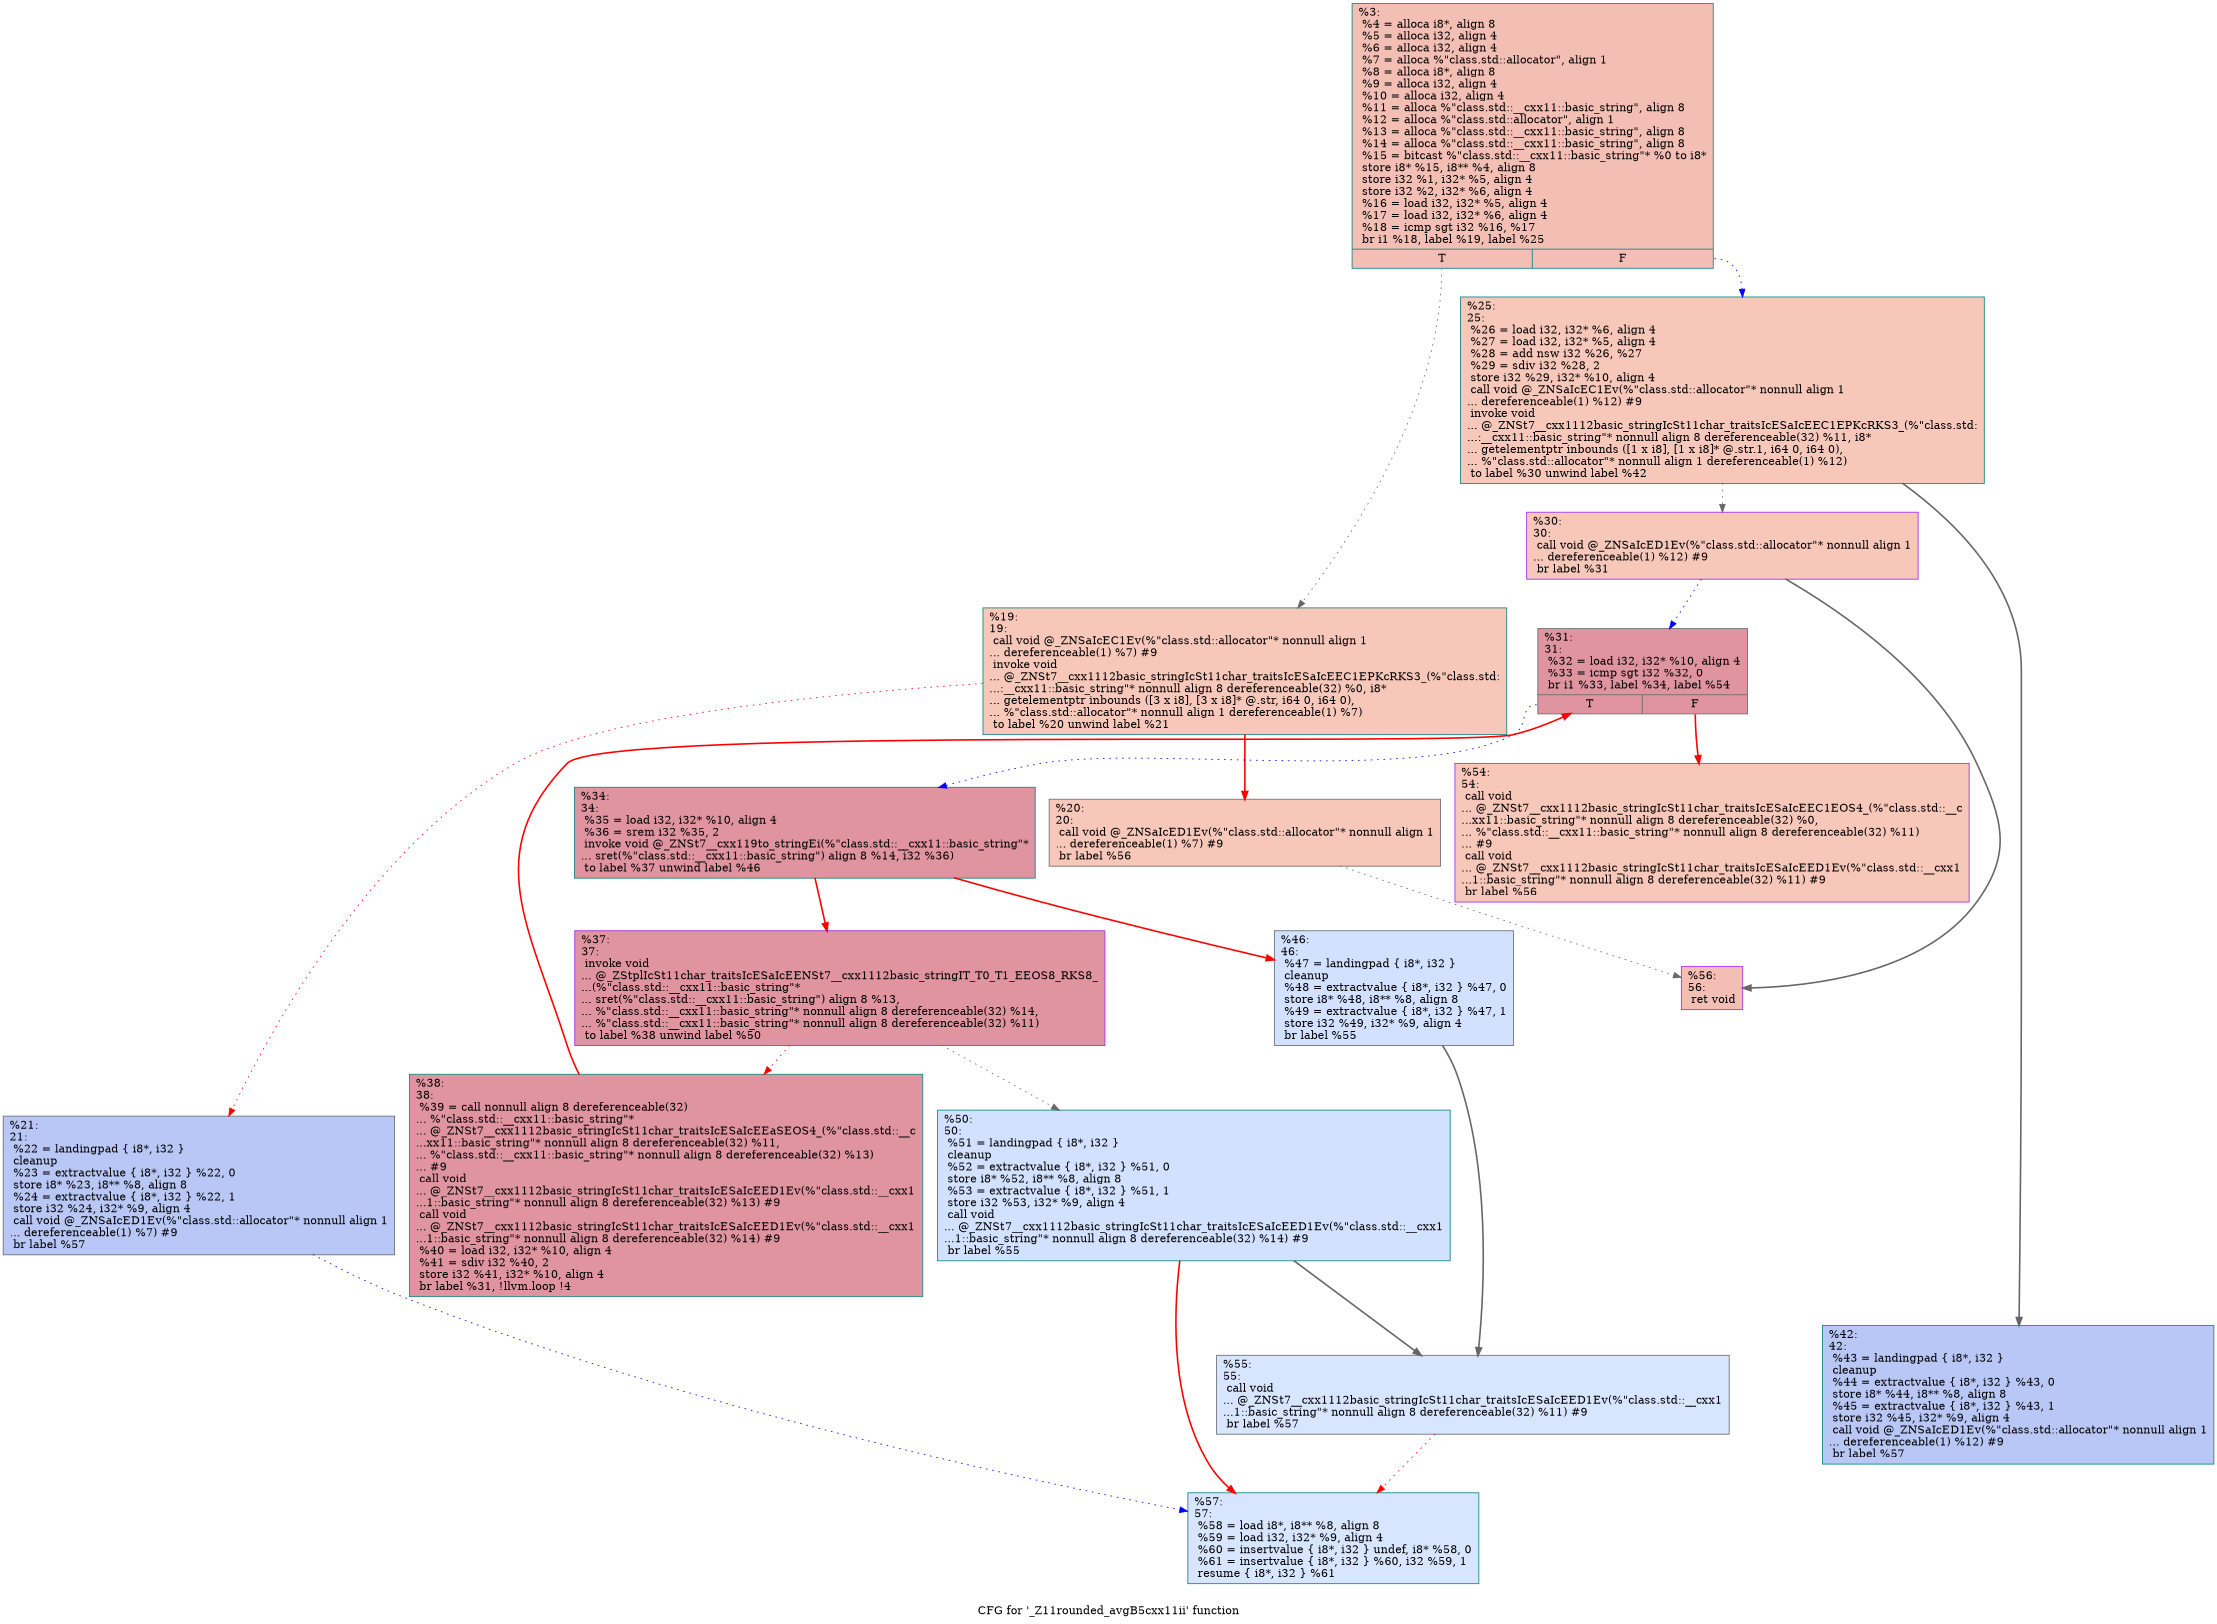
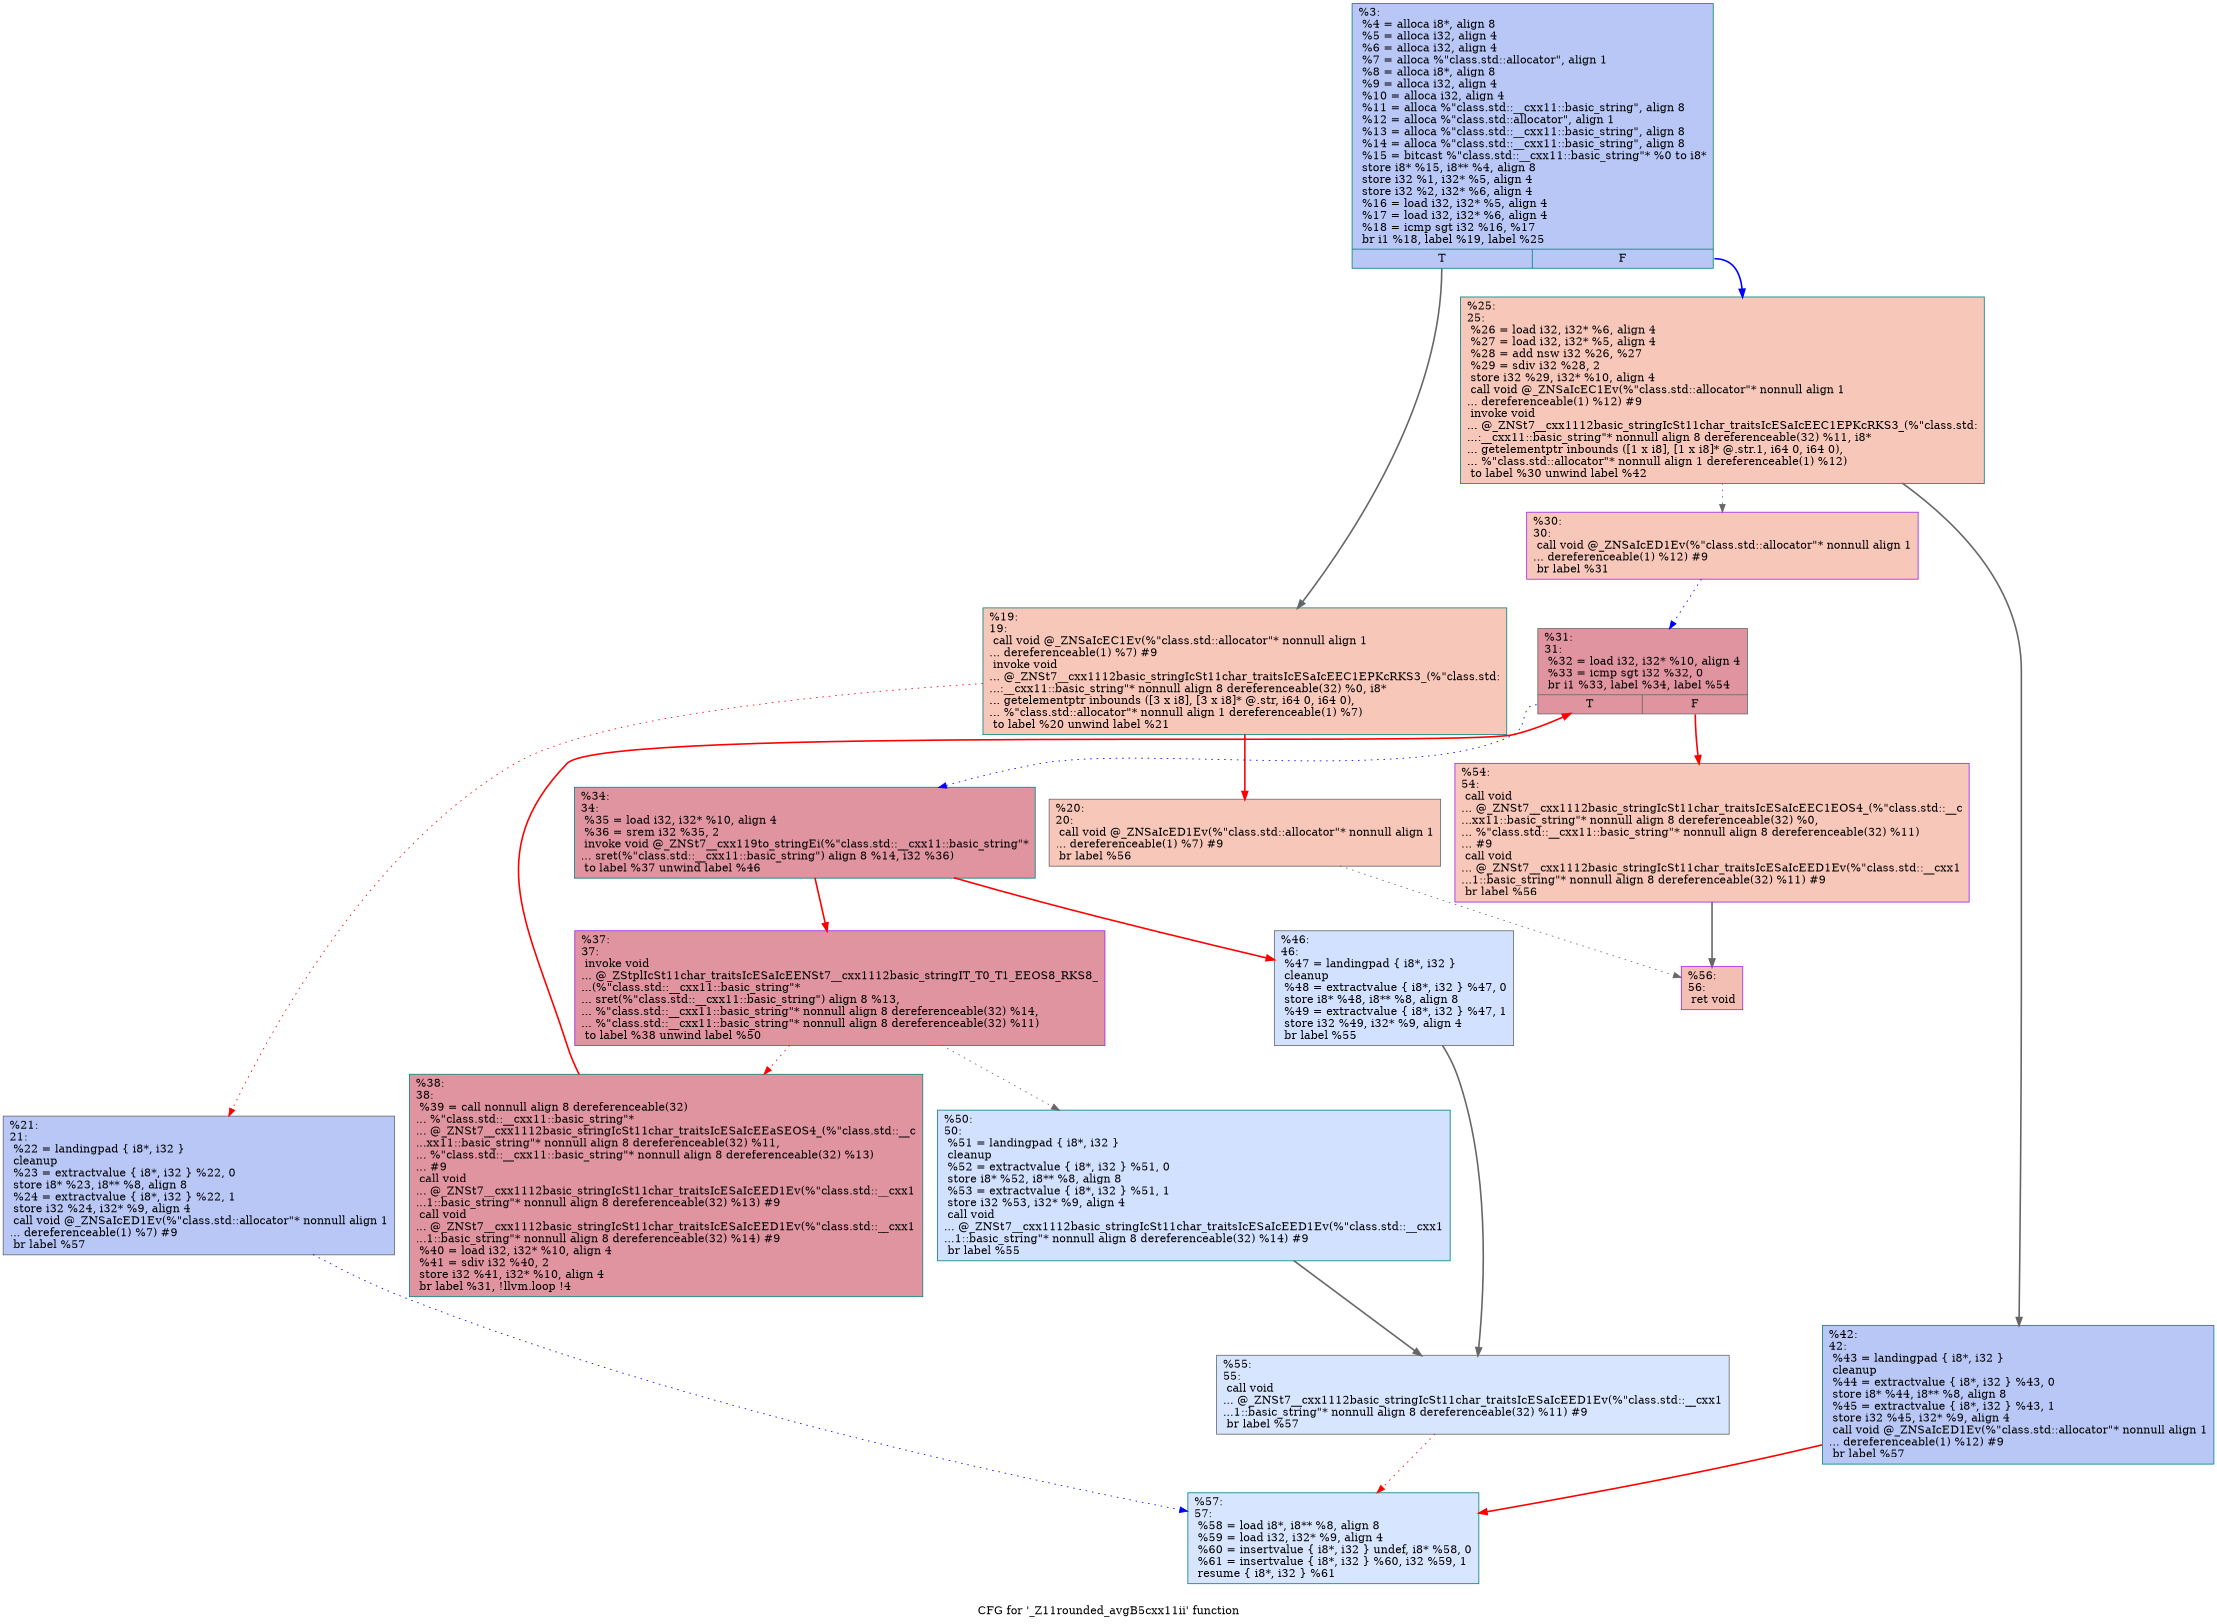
node "%3:": fillcolor #e36c5570 -> #5f7fe870
edge "%3:" -> "%25:": style dotted -> bold
edge "%3:" -> "%19:": style dotted -> bold
edge "%30:" -> "%56:": now "%54:" -> "%56:"
edge "%50:" -> "%57:": now "%42:" -> "%57:"
